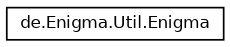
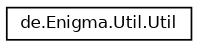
node "de.Enigma.Util.Enigma": label "de.Enigma.Util.Enigma" -> "de.Enigma.Util.Util"
